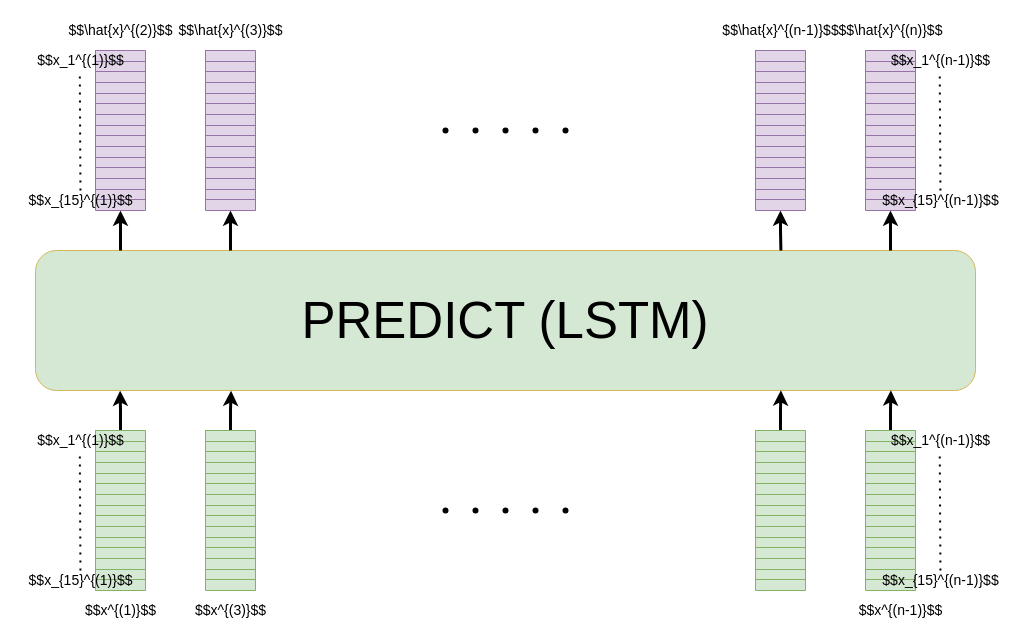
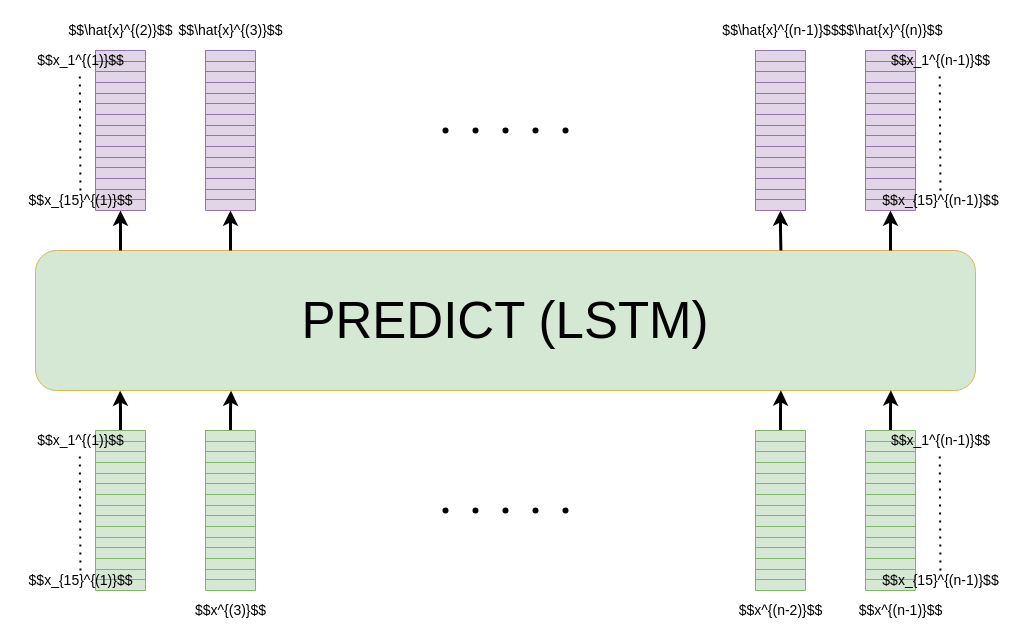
node "$$x^{(1)}$$": removed
node "$$x^{(n-2)}$$": added
